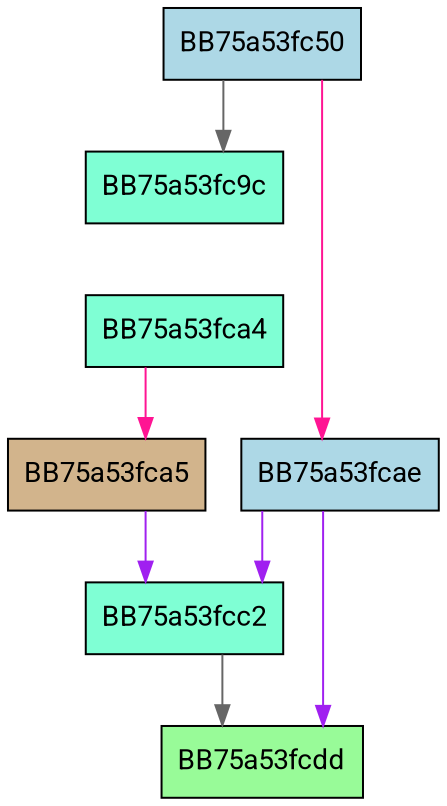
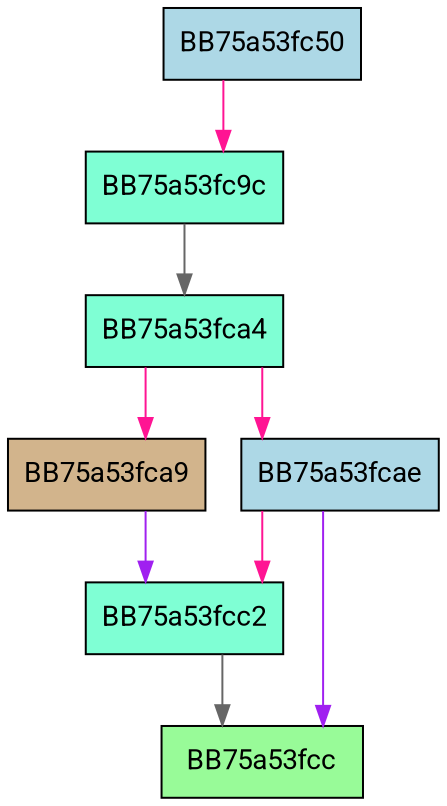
edge "BB75a53fc50" -> "BB75a53fc9c": color gray40 -> deeppink
edge "BB75a53fc9c" -> "BB75a53fca4": added
edge "BB75a53fc50" -> "BB75a53fcae": now "BB75a53fca4" -> "BB75a53fcae"
node "BB75a53fca5": label "BB75a53fca5" -> "BB75a53fca9"
edge "BB75a53fcae" -> "BB75a53fcc2": color purple -> deeppink
node "BB75a53fcdd": label "BB75a53fcdd" -> "BB75a53fcc"
